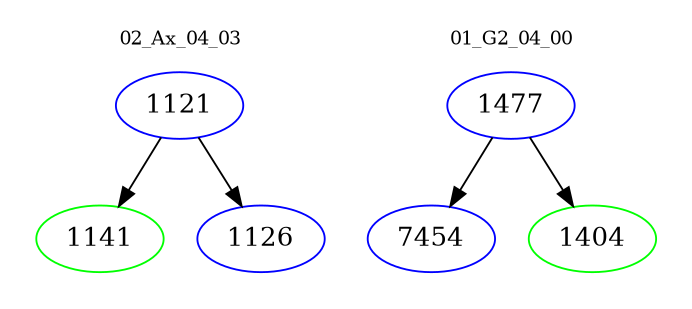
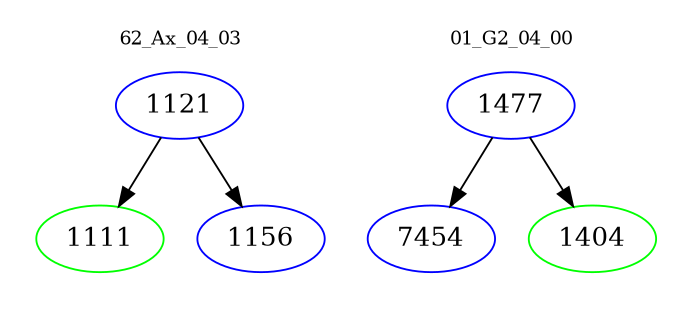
cluster "02_Ax_04_03": label "02_Ax_04_03" -> "62_Ax_04_03"
node "1141": label "1141" -> "1111"
node "1126": label "1126" -> "1156"
